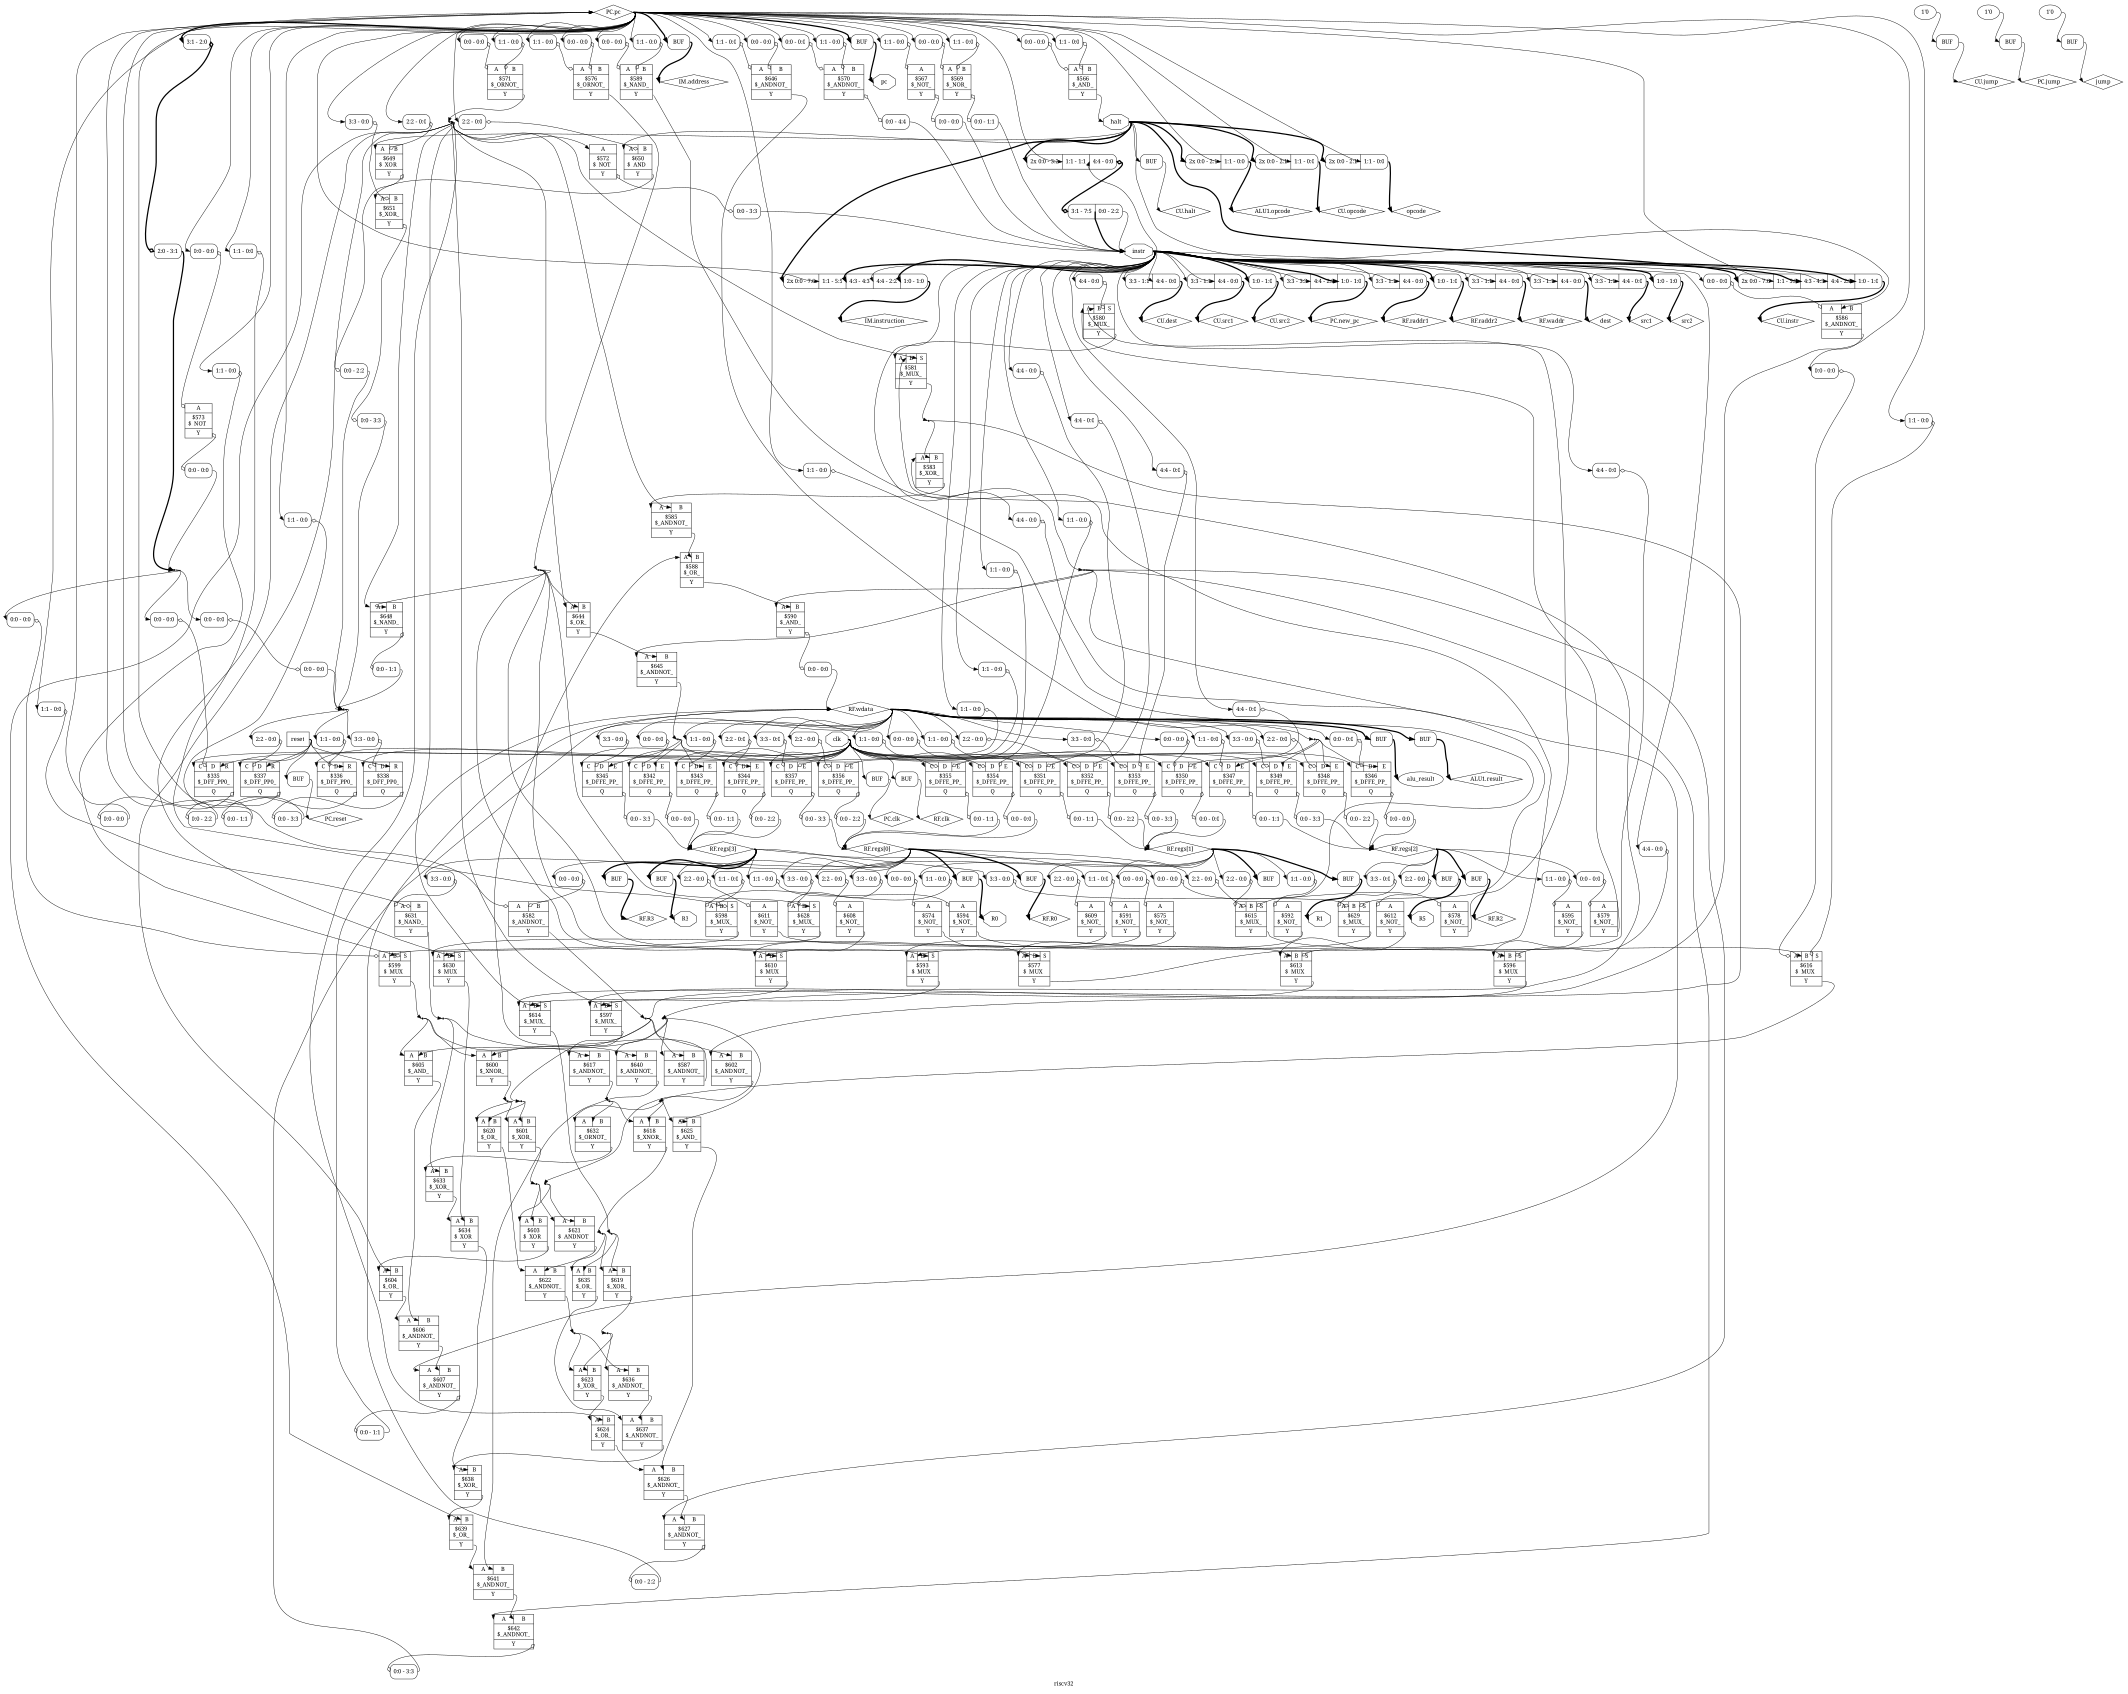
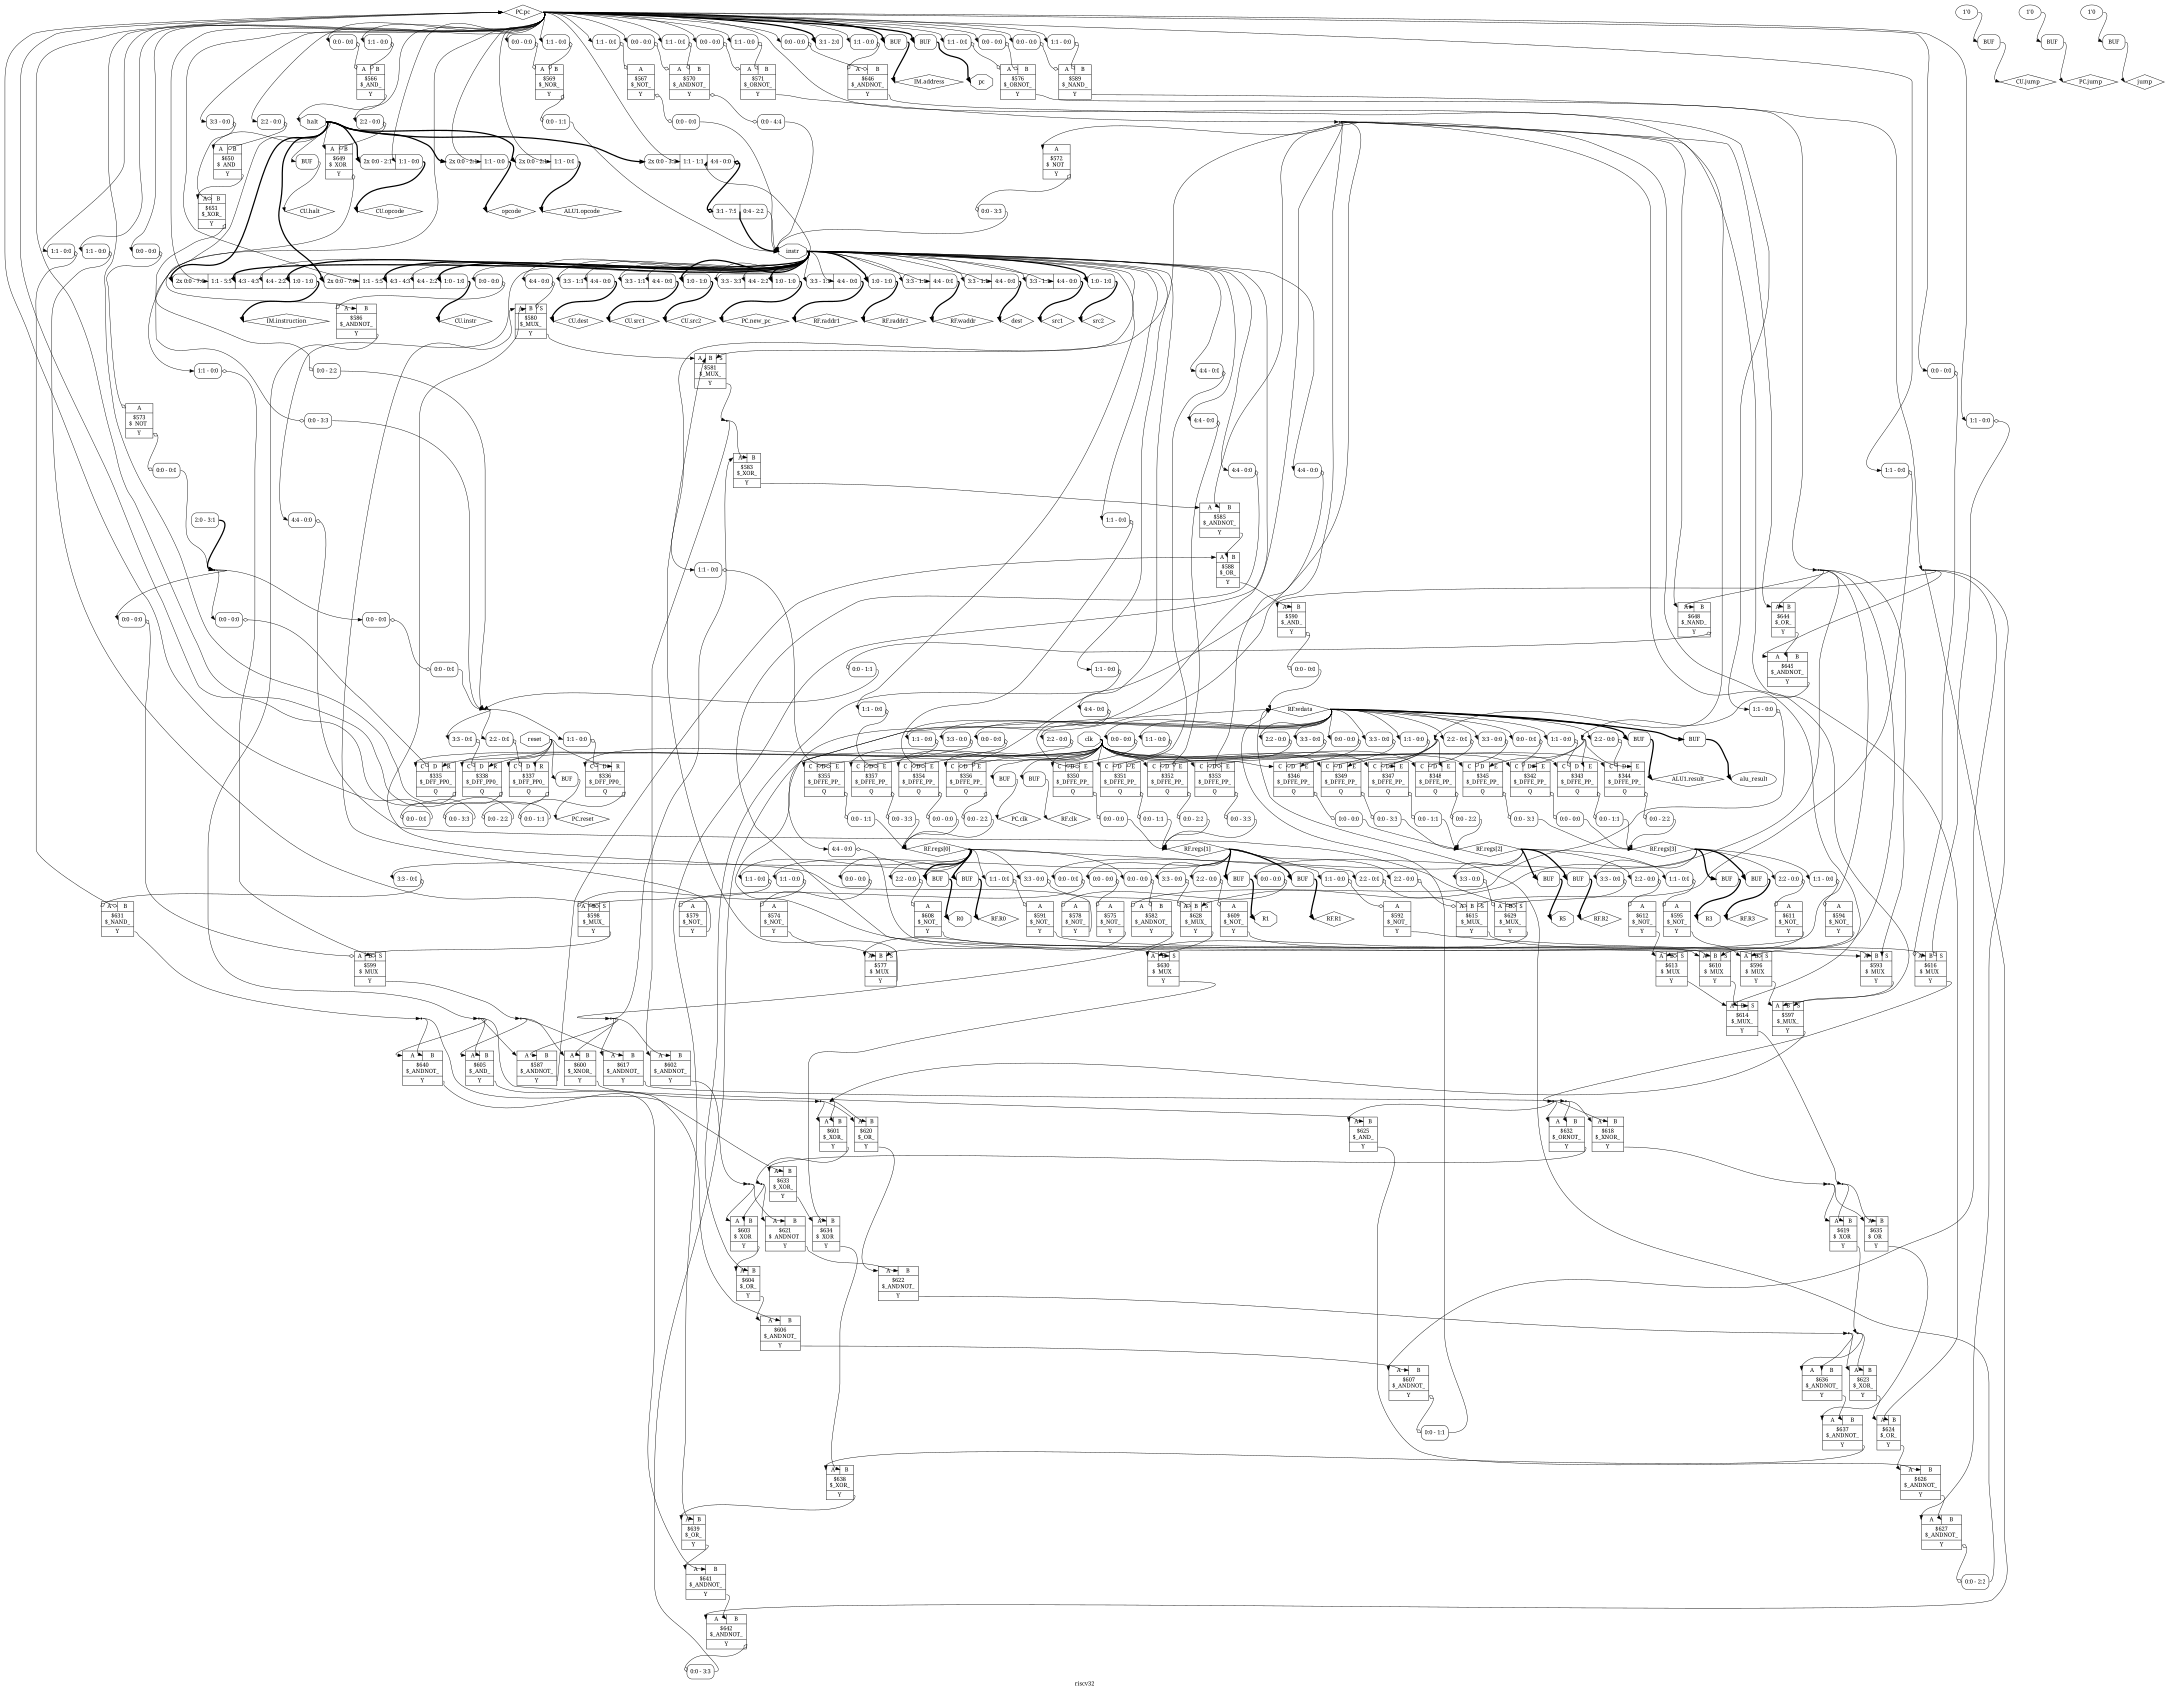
edge "3:1 - 2:0" -- "2:0 - 3:1": removed
node "3:1 - 7:5": text "0:0 - 2:2" -> "0:4 - 2:2"
node "reset": shape box -> octagon
node "RF.R1": added
